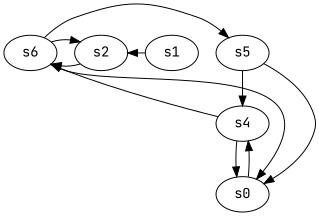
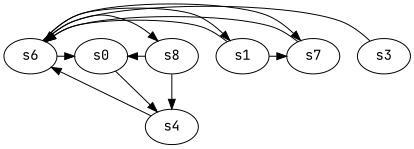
edge "s6" -> "s1": added
edge "s1" -> "s6": added
node "s2": label "s2" -> "s7"
node "s5": label "s5" -> "s8"
node "s3": added
edge "s4" -> "s0": removed
